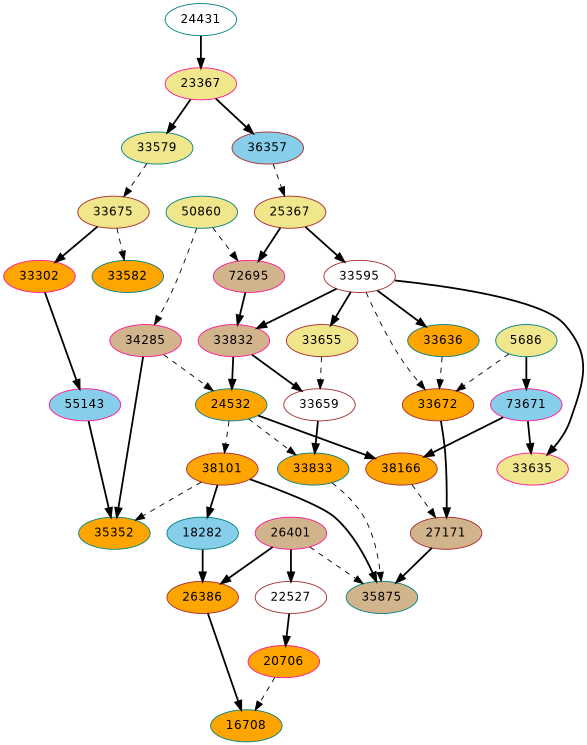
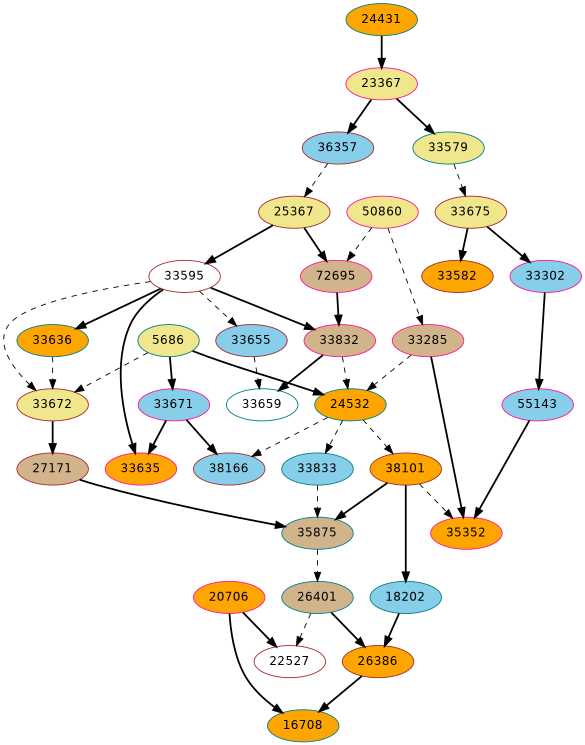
node "24431": fillcolor white -> orange
node "50860": color teal -> deeppink
edge "33675" -> "33582": style dashed -> bold
node "33302": fillcolor orange -> skyblue
node "33582": color teal -> brown
edge "33595" -> "33655": style bold -> dashed
node "34285": label "34285" -> "33285"
node "33655": fillcolor khaki -> skyblue
edge "33832" -> "24532": style bold -> dashed
edge "5686" -> "24532": added
node "33659": color brown -> teal
node "33672": fillcolor orange -> khaki
node "73671": label "73671" -> "33671"
edge "33659" -> "33833": removed
edge "24532" -> "38166": style bold -> dashed
node "33833": fillcolor orange -> skyblue
node "38166": fillcolor orange -> skyblue
node "33635": fillcolor khaki -> orange
edge "38166" -> "27171": removed
node "35352": color teal -> deeppink
node "18282": label "18282" -> "18202"
node "26401": color deeppink -> teal
edge "26401" -> "22527": style bold -> dashed
edge "26401" -> "35875": reversed
edge "22527" -> "20706": reversed
edge "20706" -> "16708": style dashed -> bold
